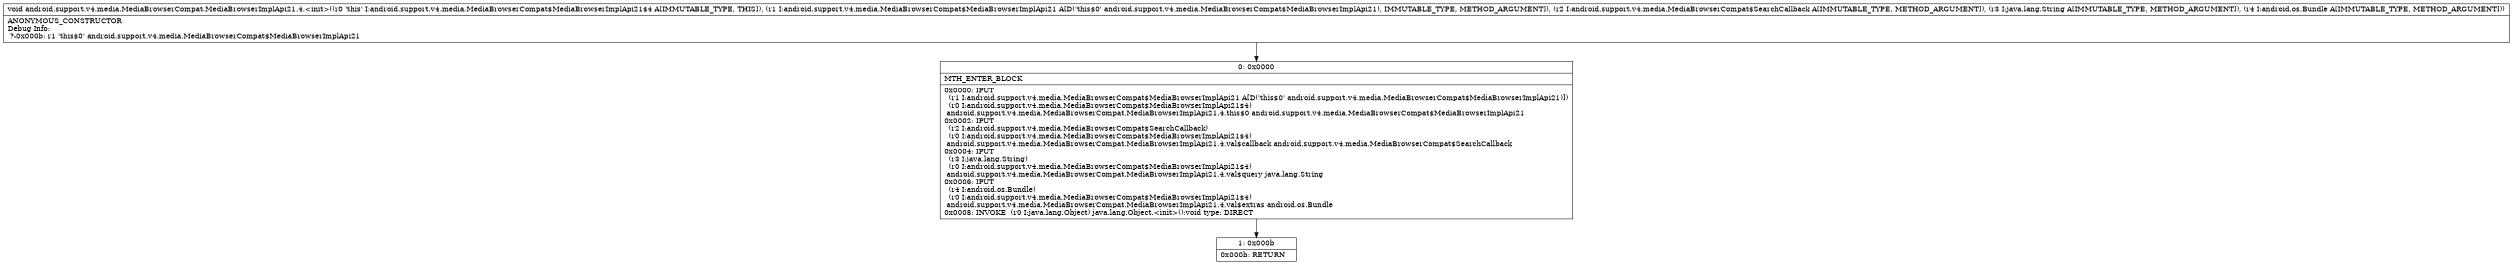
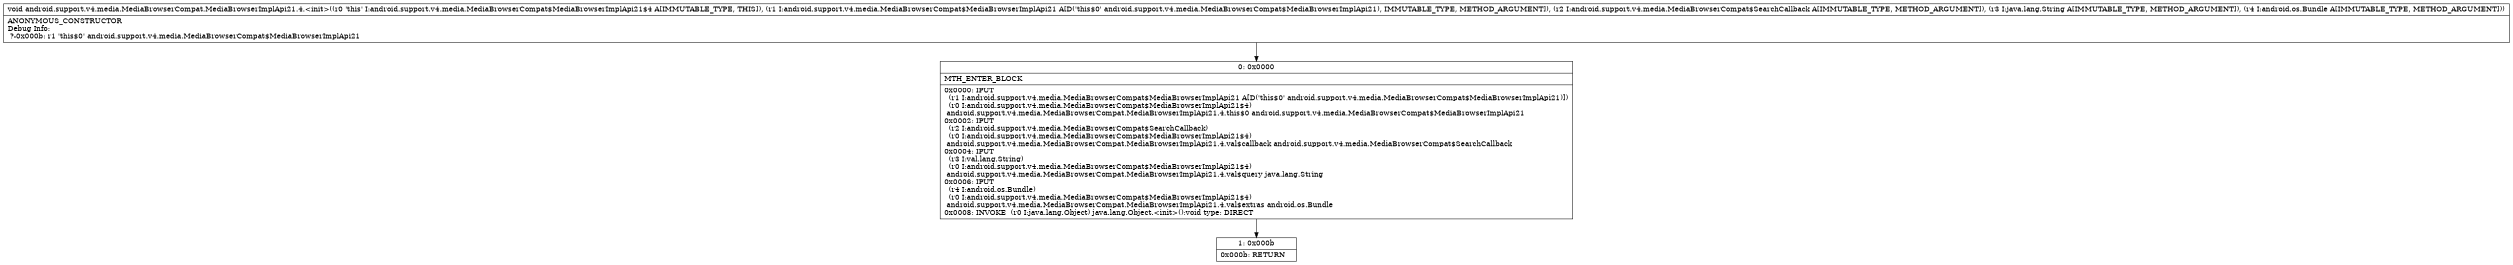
node "0: 0x0000": text "(r3 I:java.lang.String)" -> "(r3 I:val.lang.String)"
